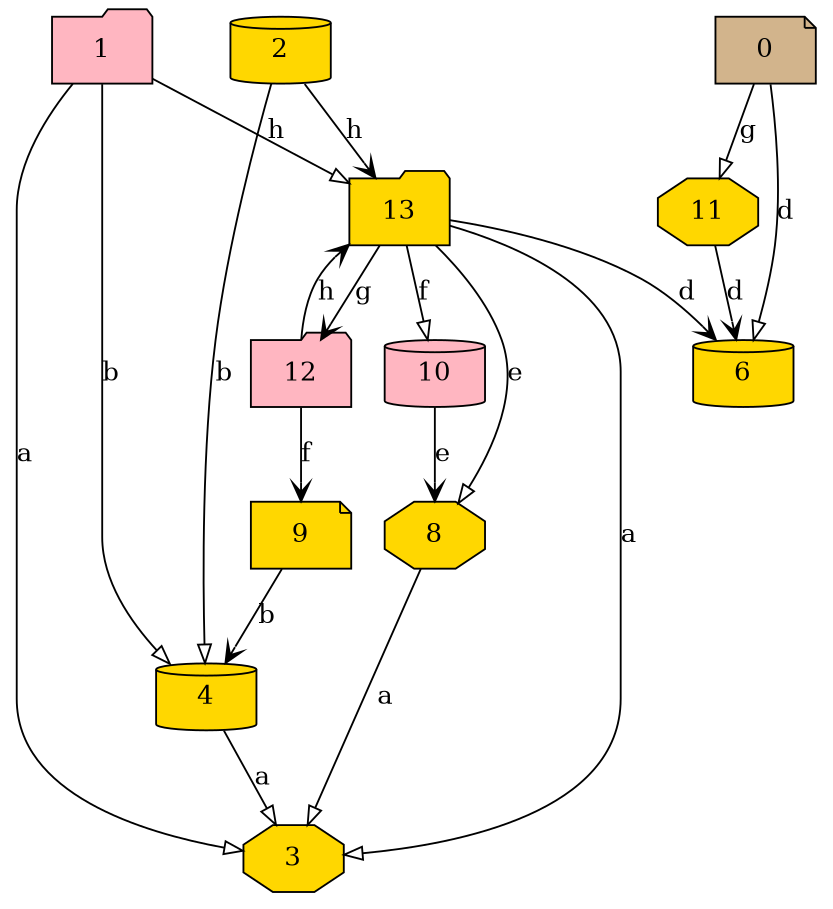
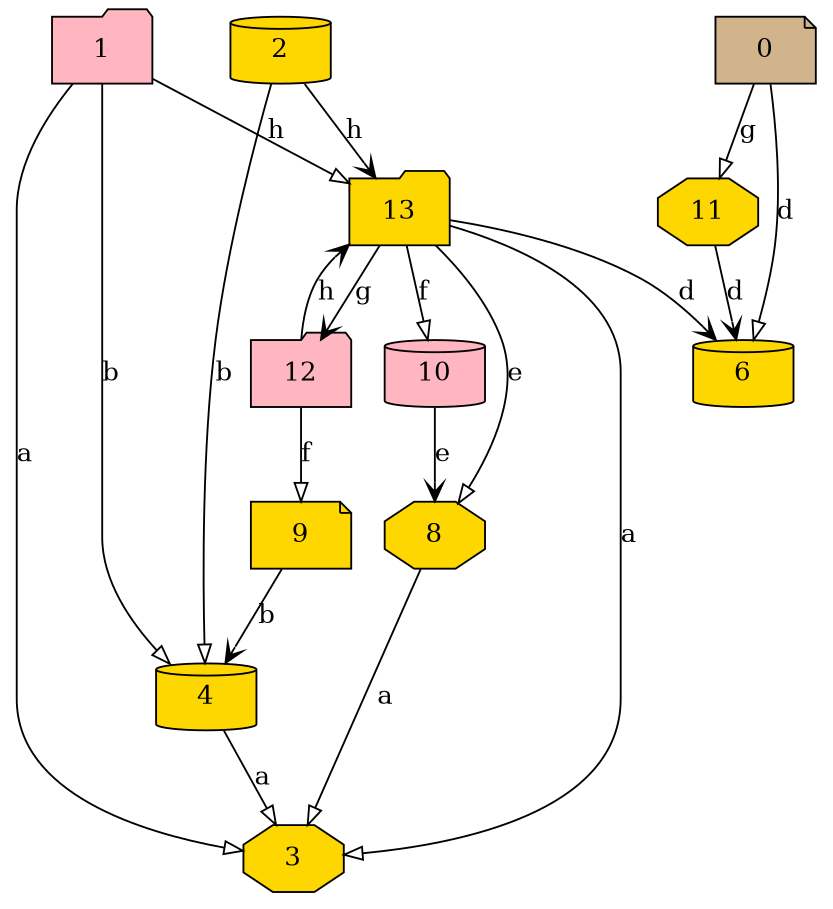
edge "12" -> "9": arrowhead vee -> onormal
